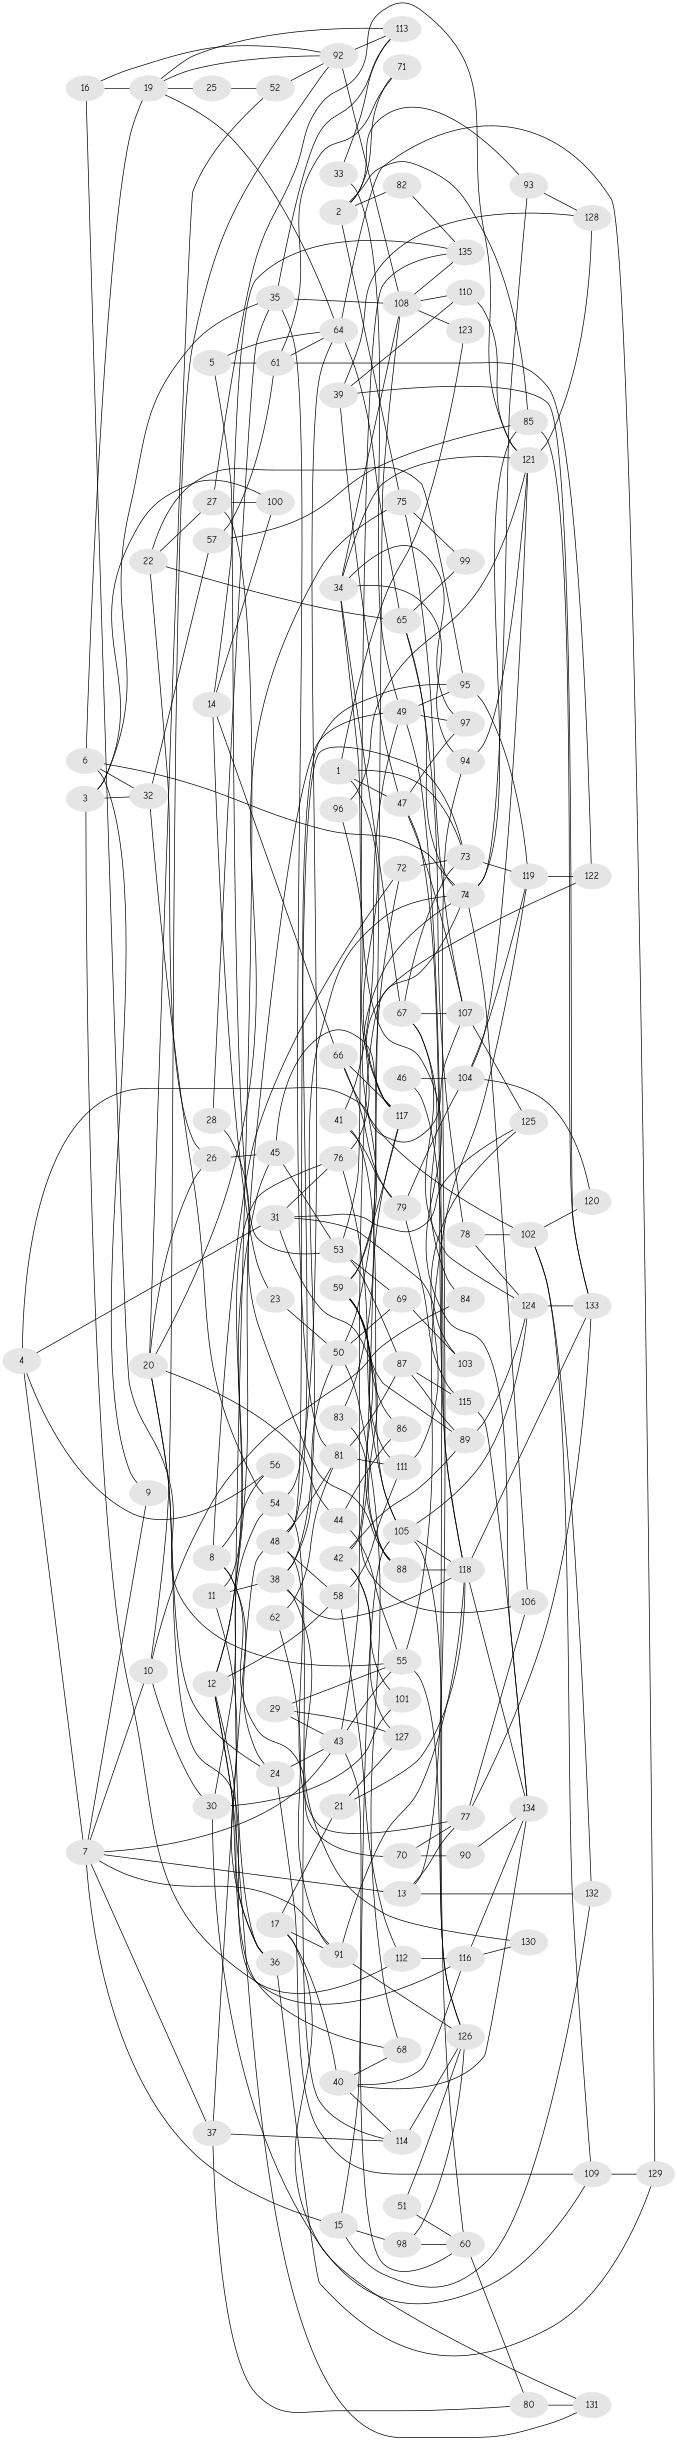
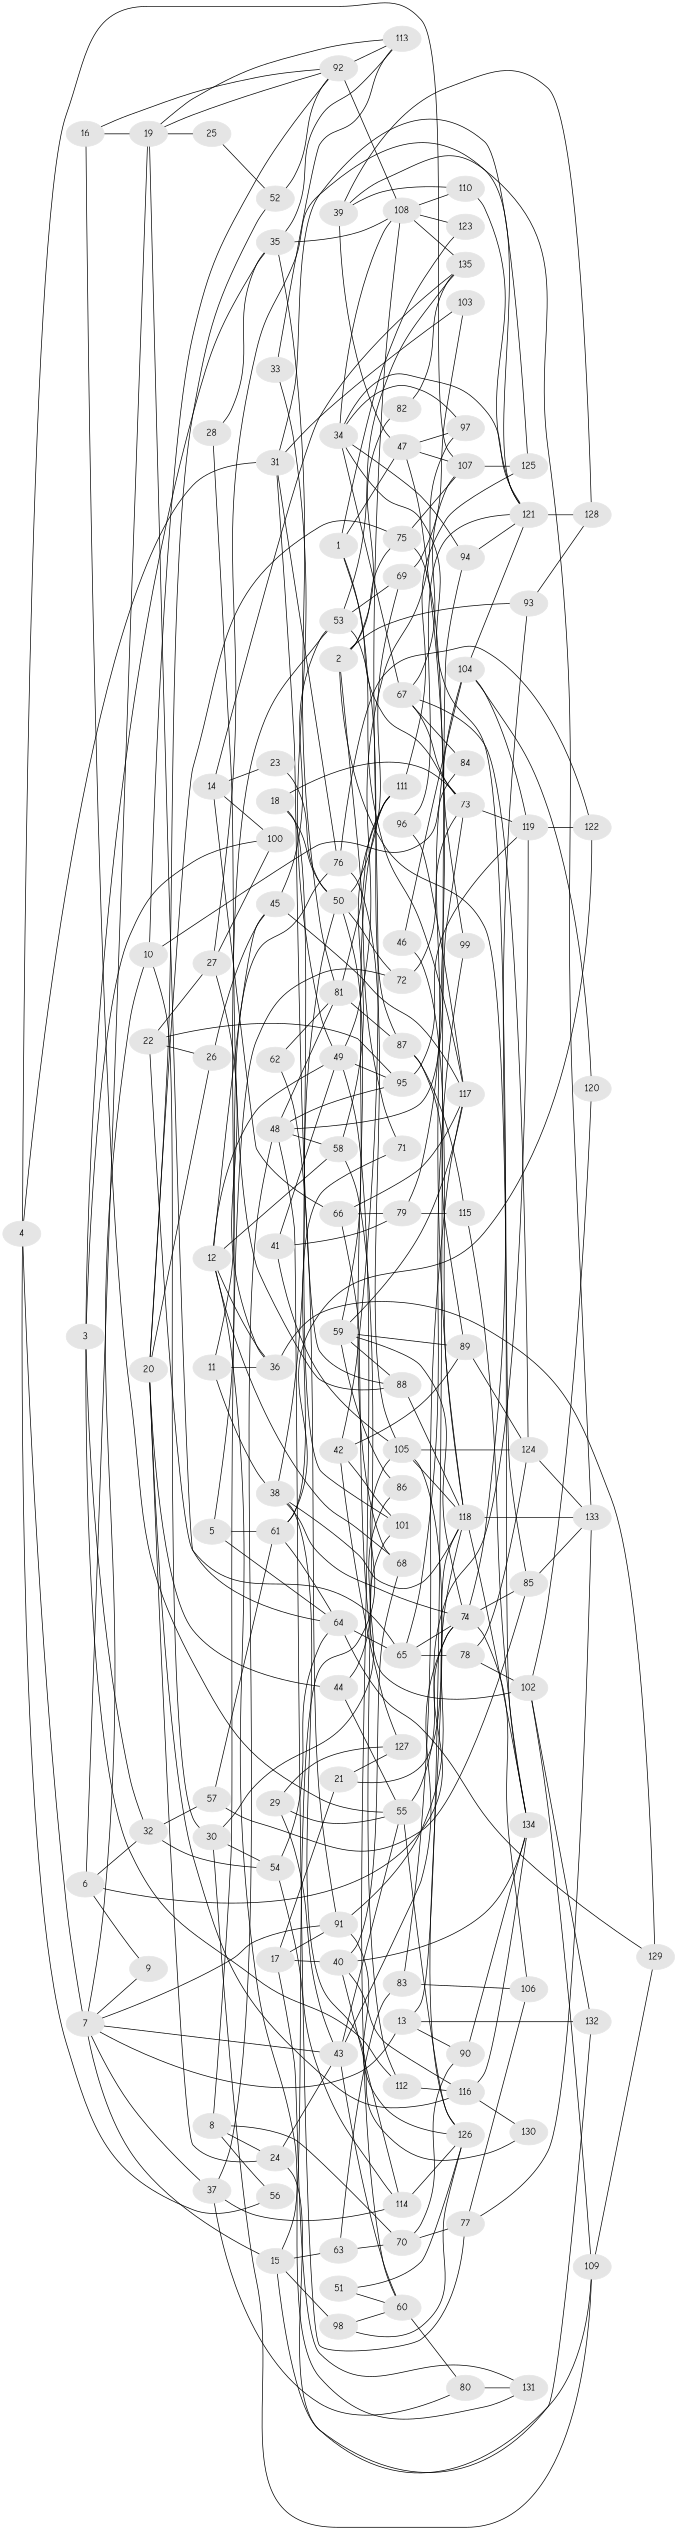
node "18": added
edge "77" -- "13": now "90" -- "13"
node "63": added
